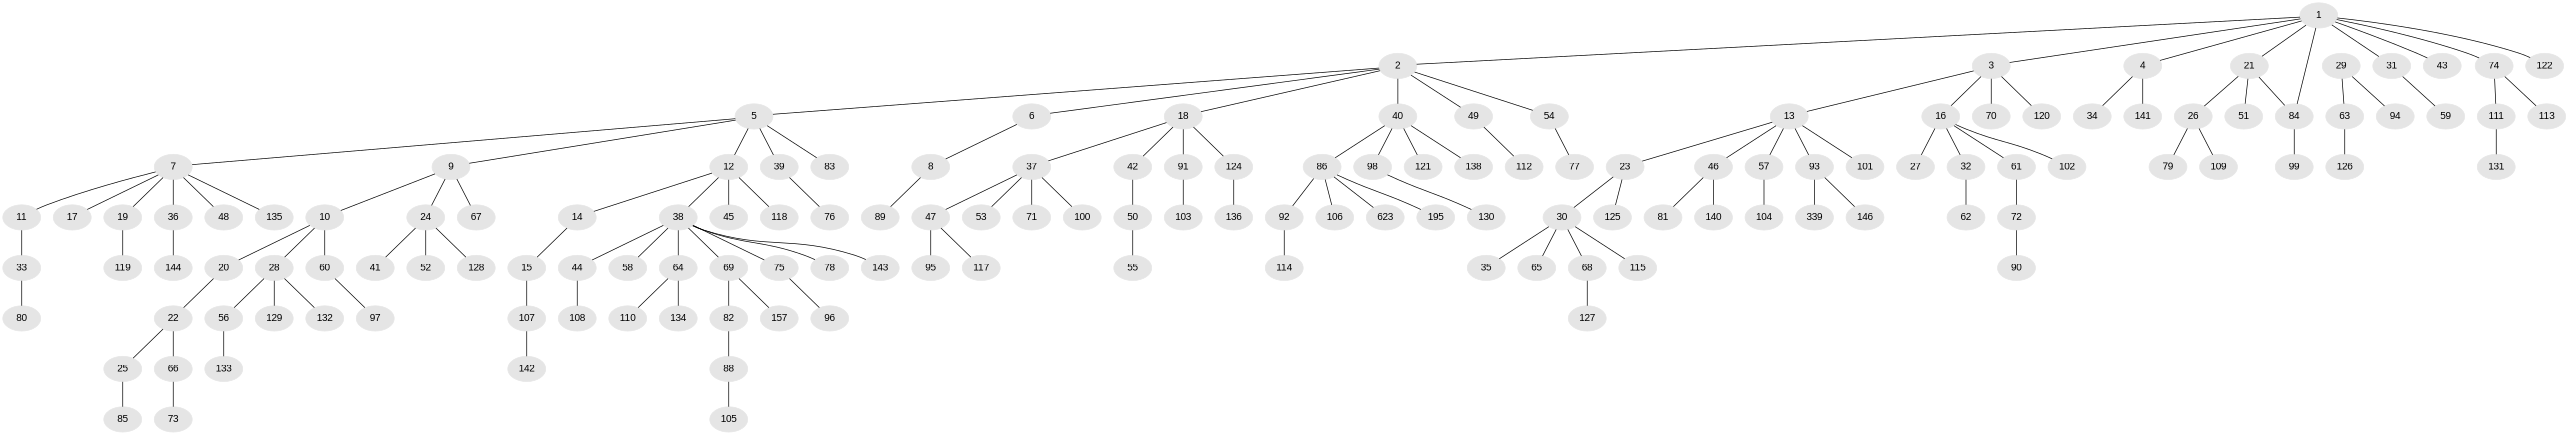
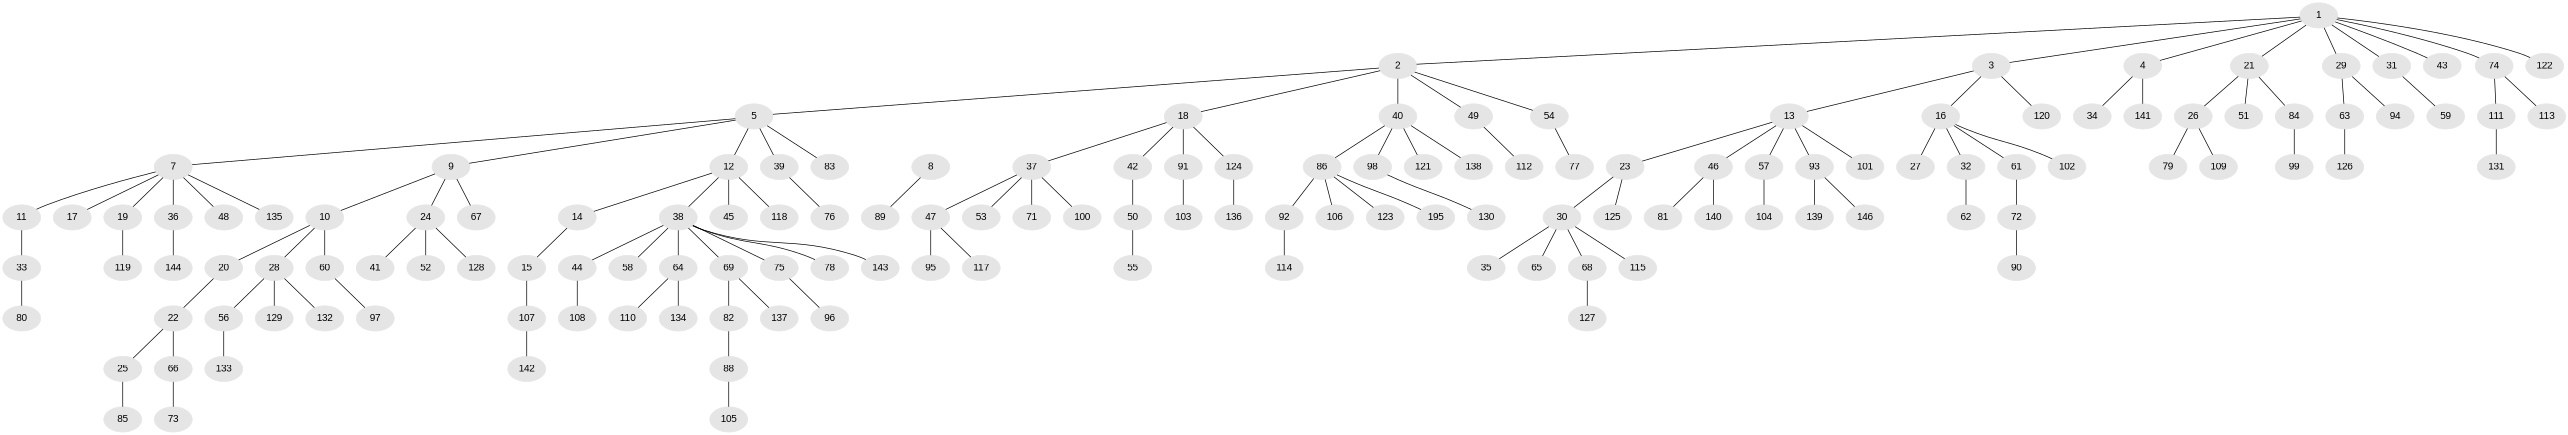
edge "1" -- "84": now "1" -- "29"
node "6": removed
node "70": removed
node "623": label "623" -> "123"
node "339": label "339" -> "139"
node "157": label "157" -> "137"
